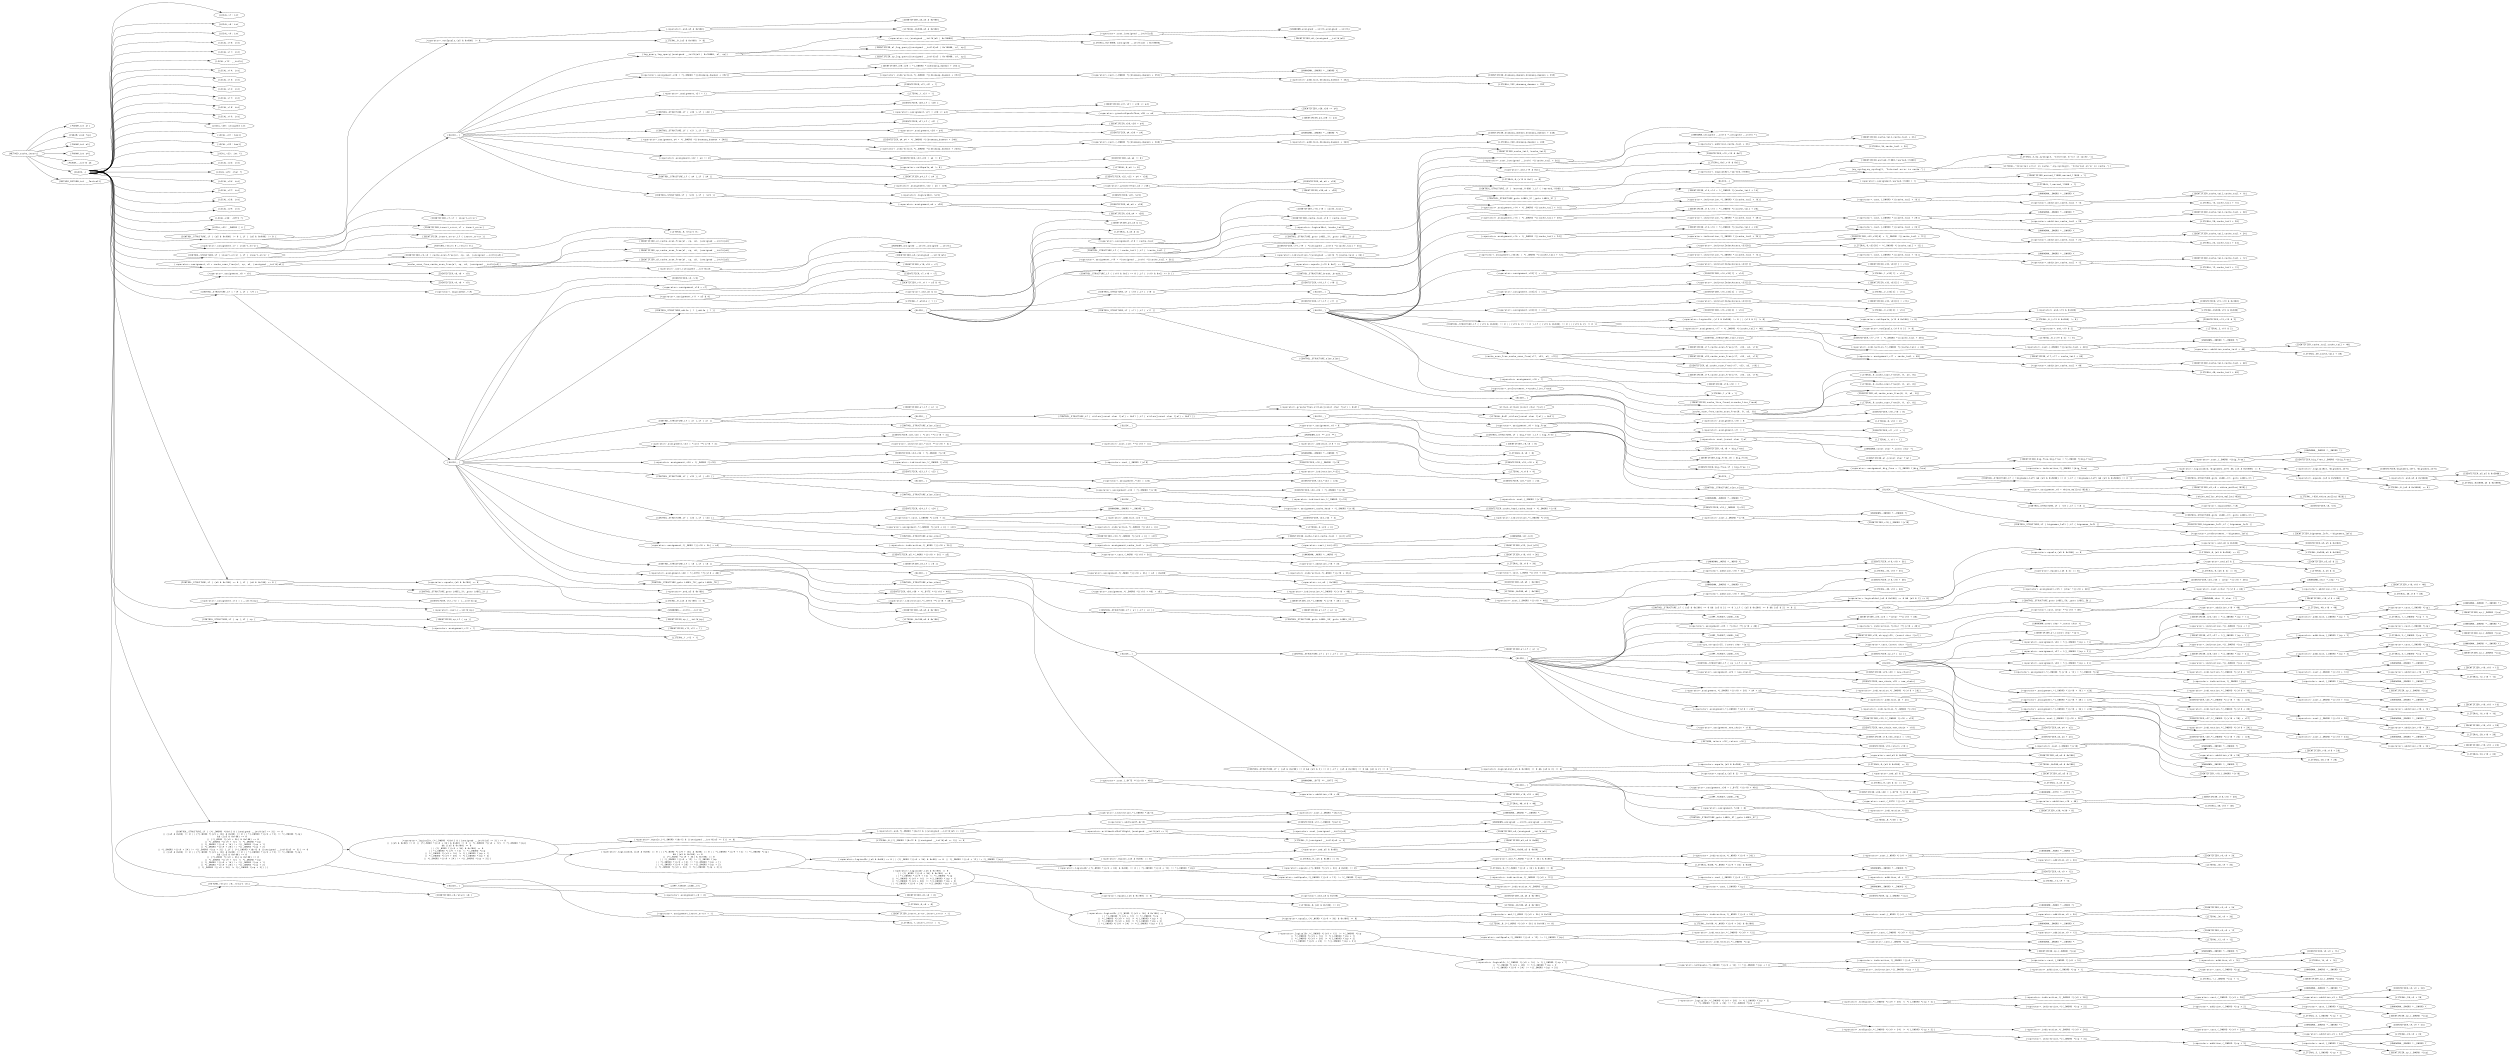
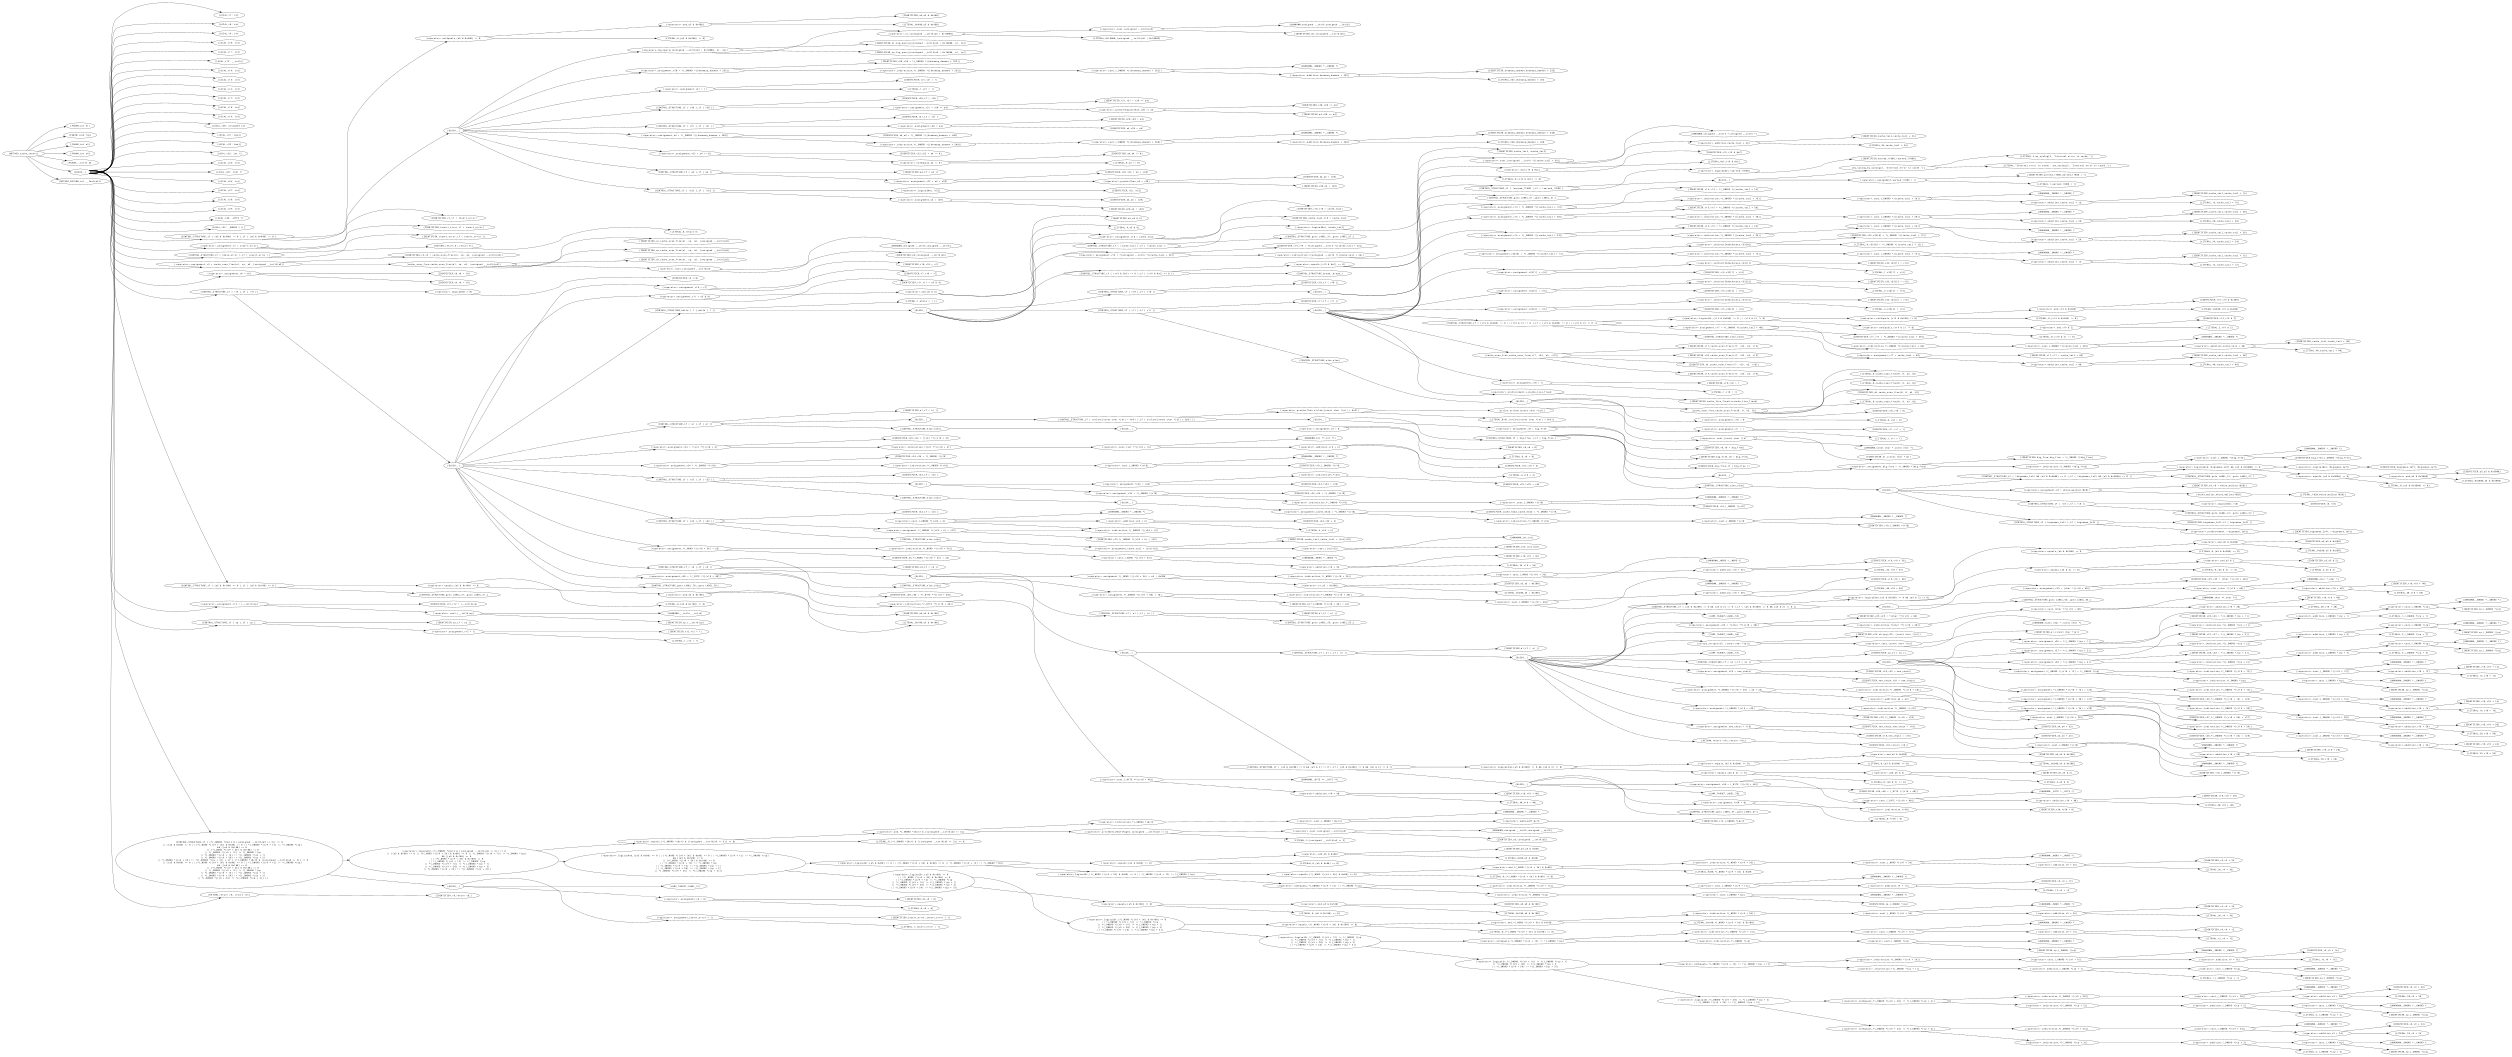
node "(CONTROL_STRUCTURE,if ( insert_error ),if ( insert_error ))": label "(CONTROL_STRUCTURE,if ( insert_error ),if ( insert_error ))" -> "(CONTROL_STRUCTURE,if ( chain_error ),if ( insert_error ))"
edge "(<operator>.addressOf,&v12)" -> "(<operator>.cast,(_DWORD *)&v12)": reversed
edge "(LITERAL,0,(*(_WORD *)(v9 + 36) & 0x100) == 0)" -> "(LITERAL,0x100,*(_WORD *)(v9 + 36) & 0x100)": now "(<operator>.and,*(_WORD *)(v9 + 36) & 0x100)" -> "(LITERAL,0x100,*(_WORD *)(v9 + 36) & 0x100)"
